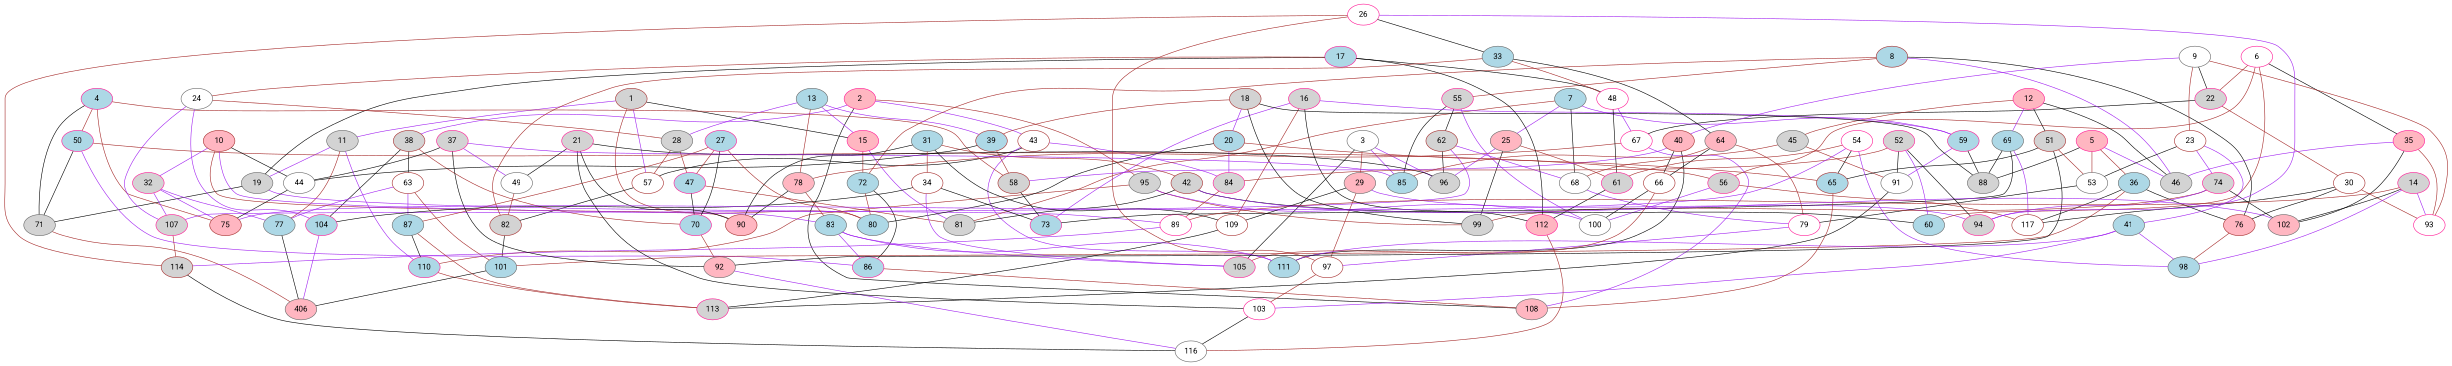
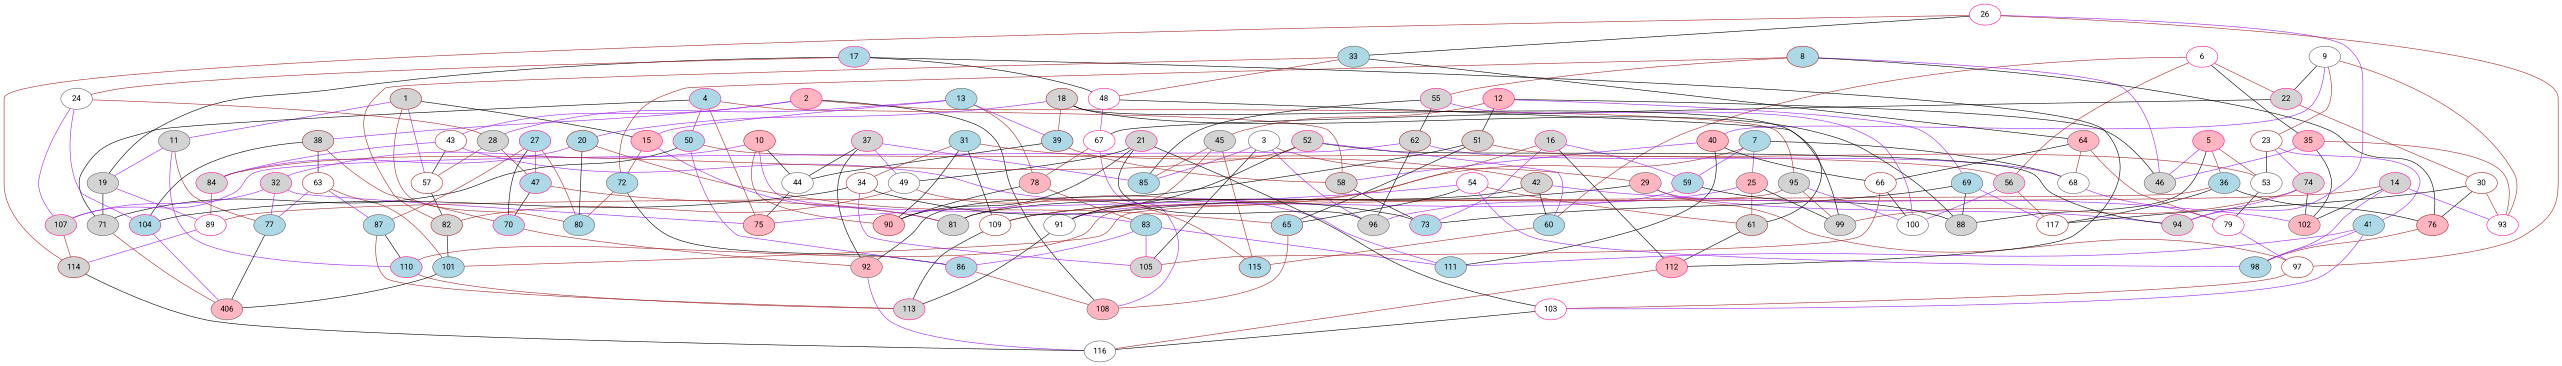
node "61": color deeppink -> brown
node "115": added
